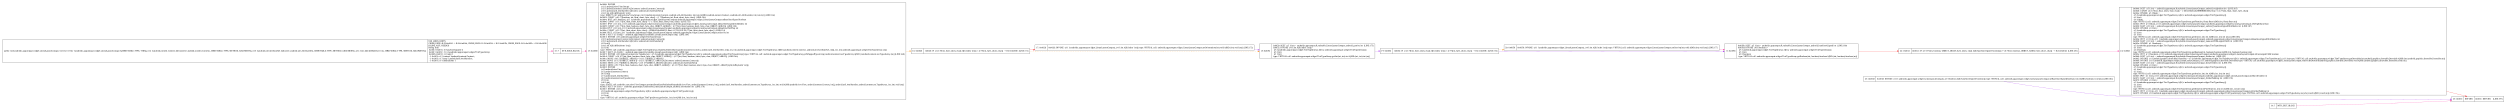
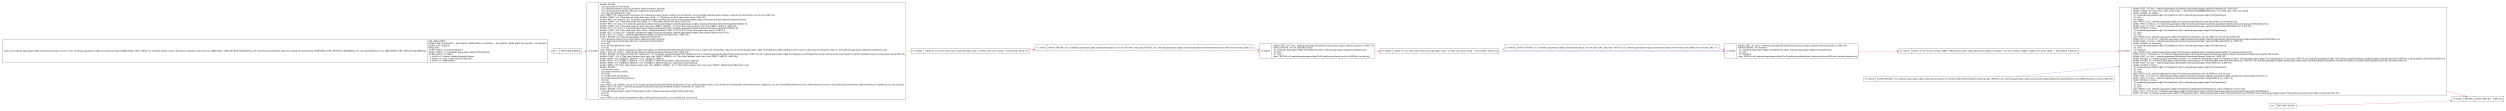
node "13: ?": text "MTH_EDGE_BLOCK" -> "MTH_ENTER_BLOCK"
edge "18: 0x0030" -> "19: 0x0036": color purple -> red
node "15: 0x0000": text "(r4 I:android.view.View)" -> "(r4 I:call.view.View)"
edge "23: 0x0043" -> "25: 0x007c": now "23: 0x0043" -> "24: 0x0046"
